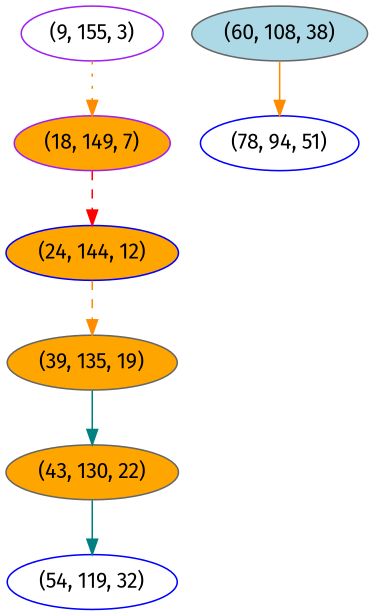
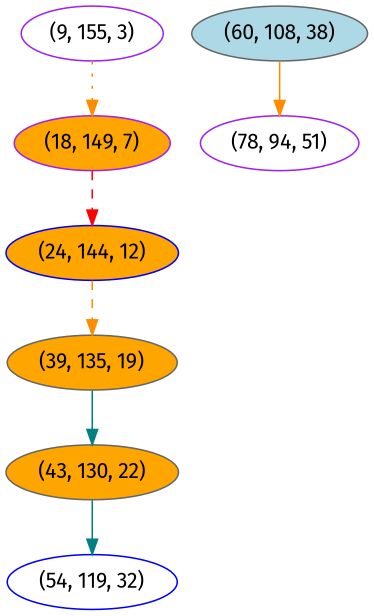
node "(78, 94, 51)": color blue -> purple
